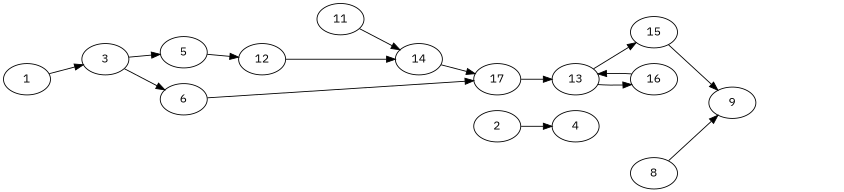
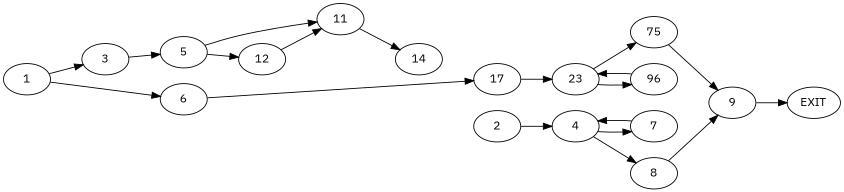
edge "5" -> "11": added
node "15": label "15" -> "75"
edge "12" -> "14": now "12" -> "11"
edge "14" -> "17": removed
edge "3" -> "6": now "1" -> "6"
node "13": label "13" -> "23"
node "16": label "16" -> "96"
node "EXIT": added
node "7": added
edge "4" -> "8": added
